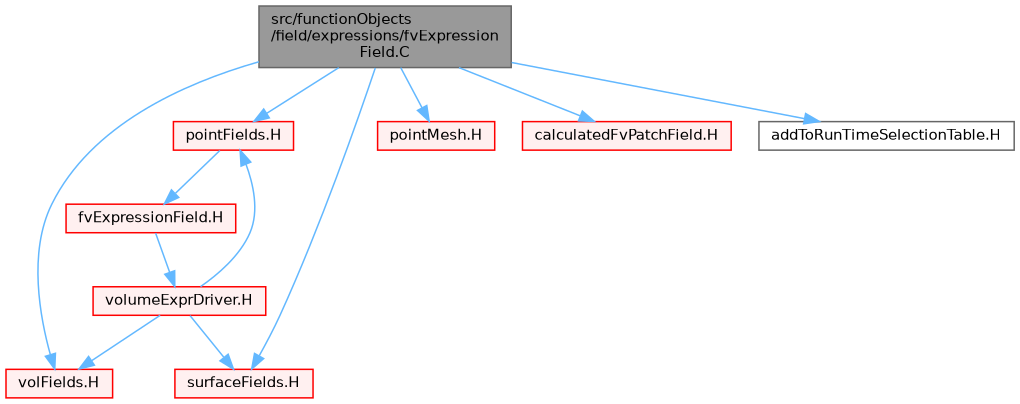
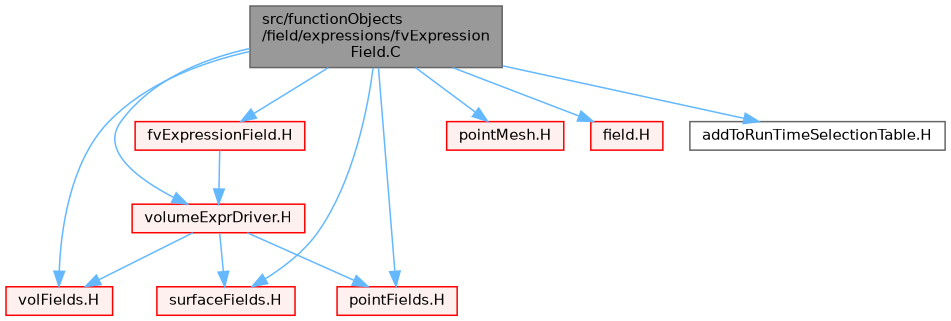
edge "src/functionObjects /field/expressions/fvExpression Field.C" -> "volumeExprDriver.H": added
node "calculatedFvPatchField.H": label "calculatedFvPatchField.H" -> "field.H"
edge "pointFields.H" -> "fvExpressionField.H": now "src/functionObjects /field/expressions/fvExpression Field.C" -> "fvExpressionField.H"
